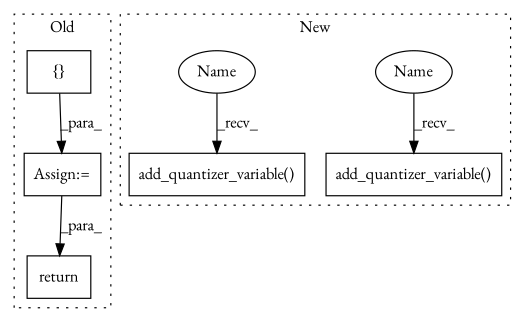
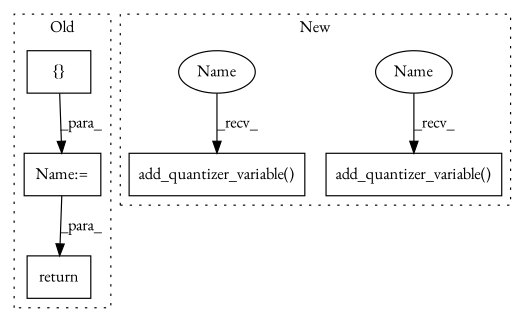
node "Assign:=": label "Assign:=" -> "Name:="
